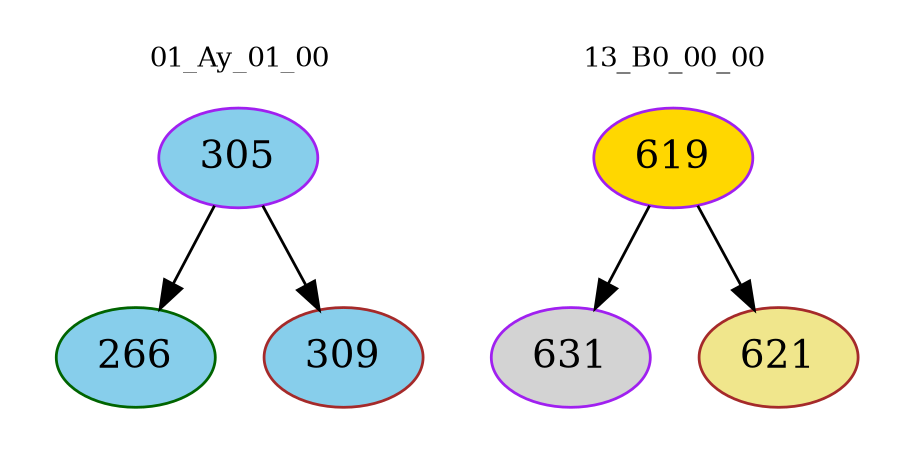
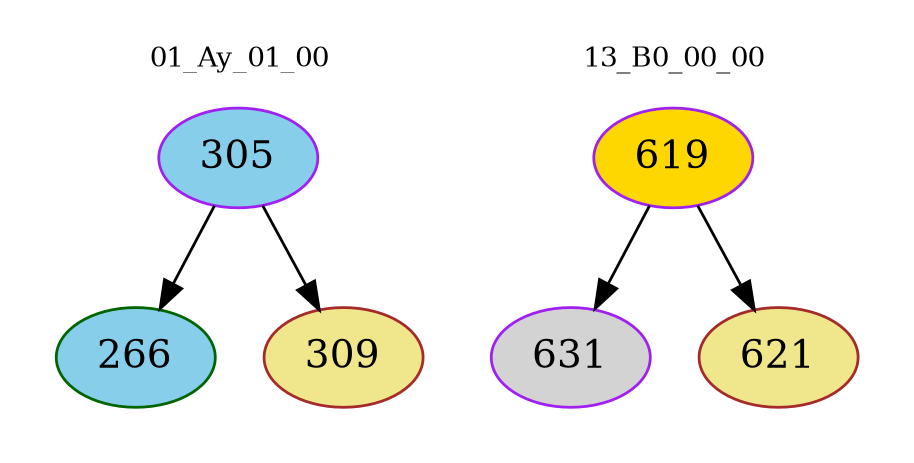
node "309": fillcolor skyblue -> khaki
